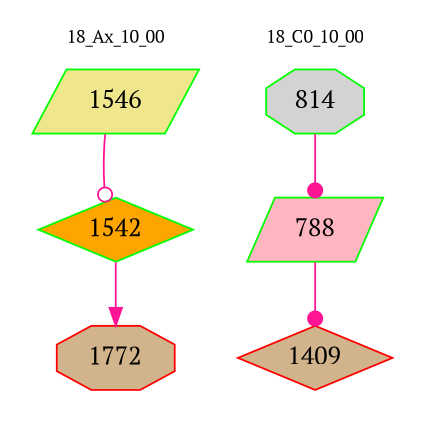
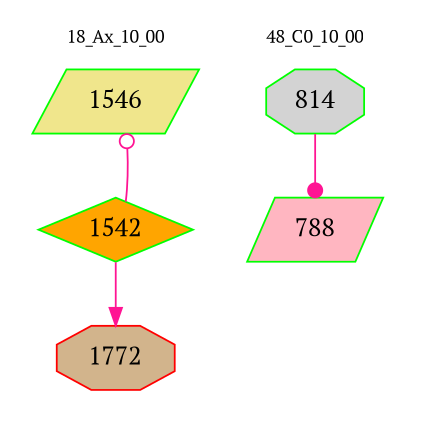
cluster "18_C0_10_00": label "18_C0_10_00" -> "48_C0_10_00"
edge "1546" -> "1542": reversed
node "1409": removed
